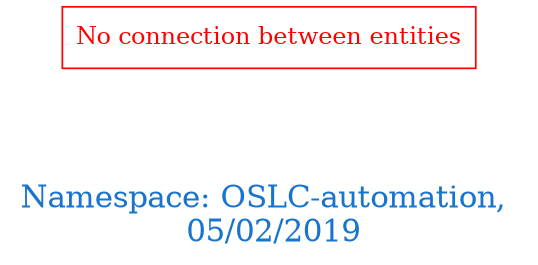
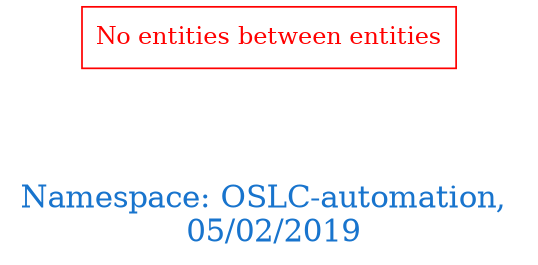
node "No connection between entities": label "No connection between entities" -> "No entities between entities"
